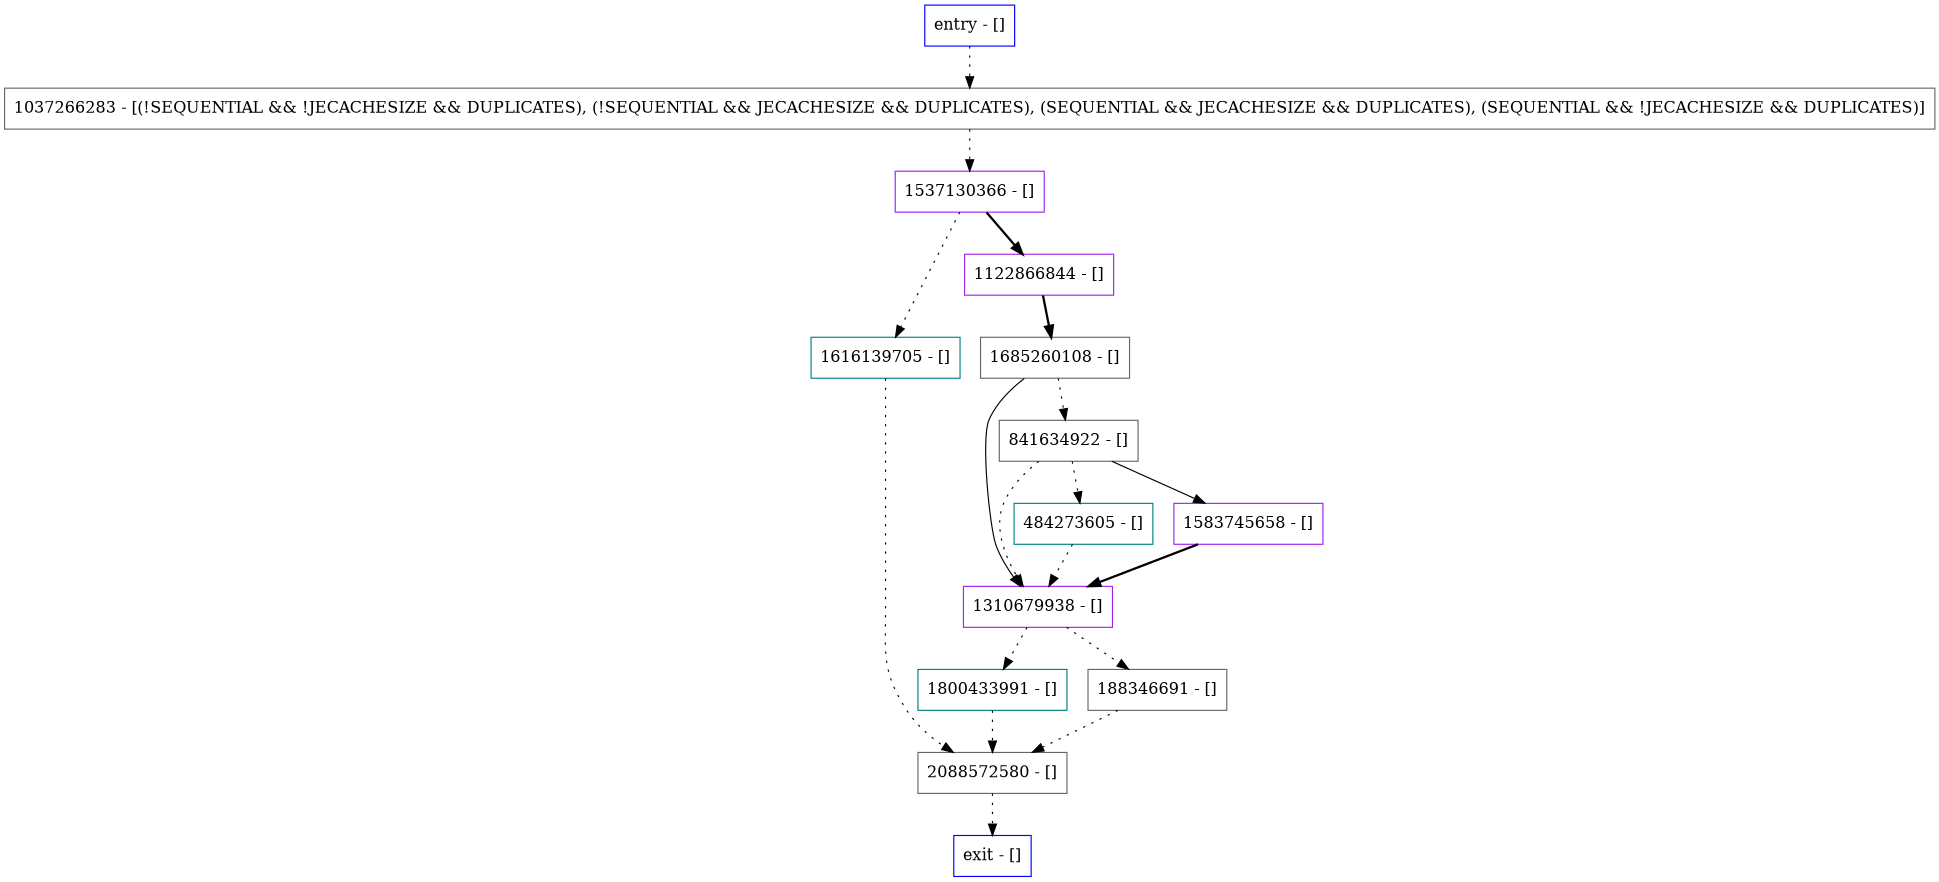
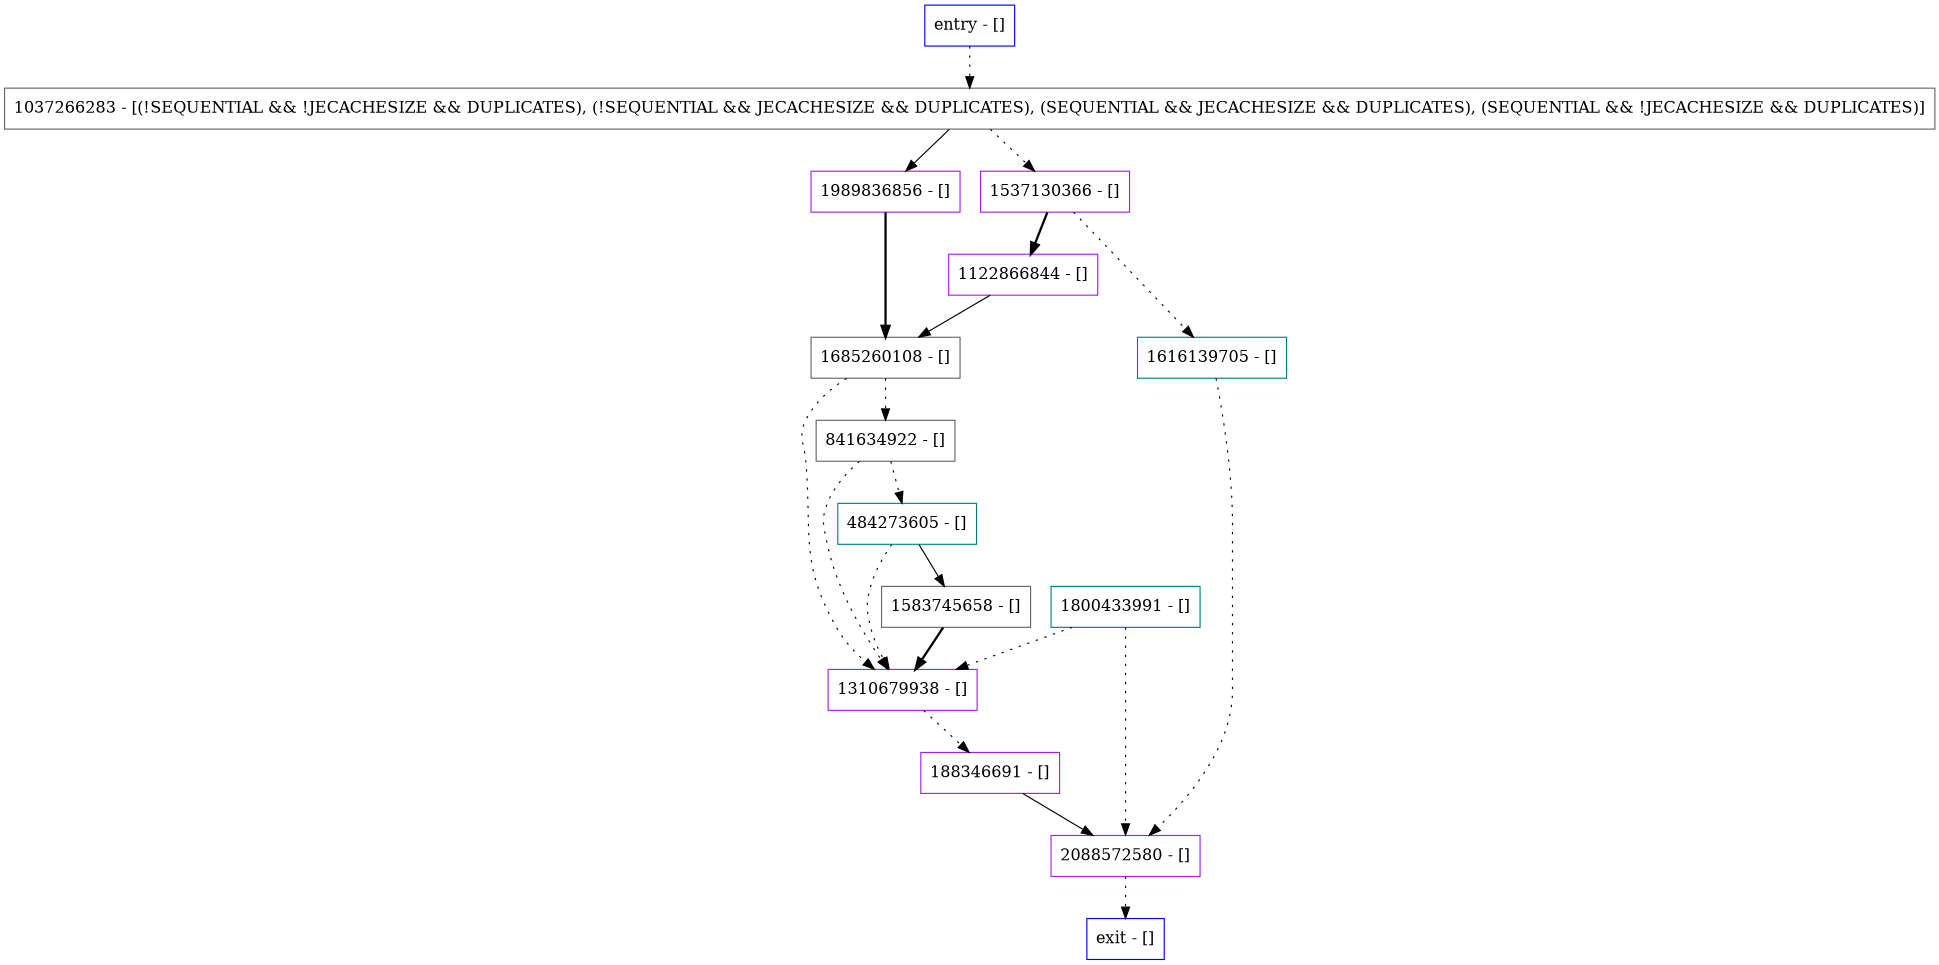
node "1989836856 - []": added
edge "1122866844 - []" -> "1685260108 - []": style bold -> solid
edge "1685260108 - []" -> "1310679938 - []": style solid -> dotted
edge "841634922 - []" -> "1583745658 - []": now "484273605 - []" -> "1583745658 - []"
node "1583745658 - []": color purple -> gray40
edge "1310679938 - []" -> "1800433991 - []": reversed
node "188346691 - []": color gray40 -> purple
edge "188346691 - []" -> "2088572580 - []": style dotted -> solid
node "2088572580 - []": color gray40 -> purple
